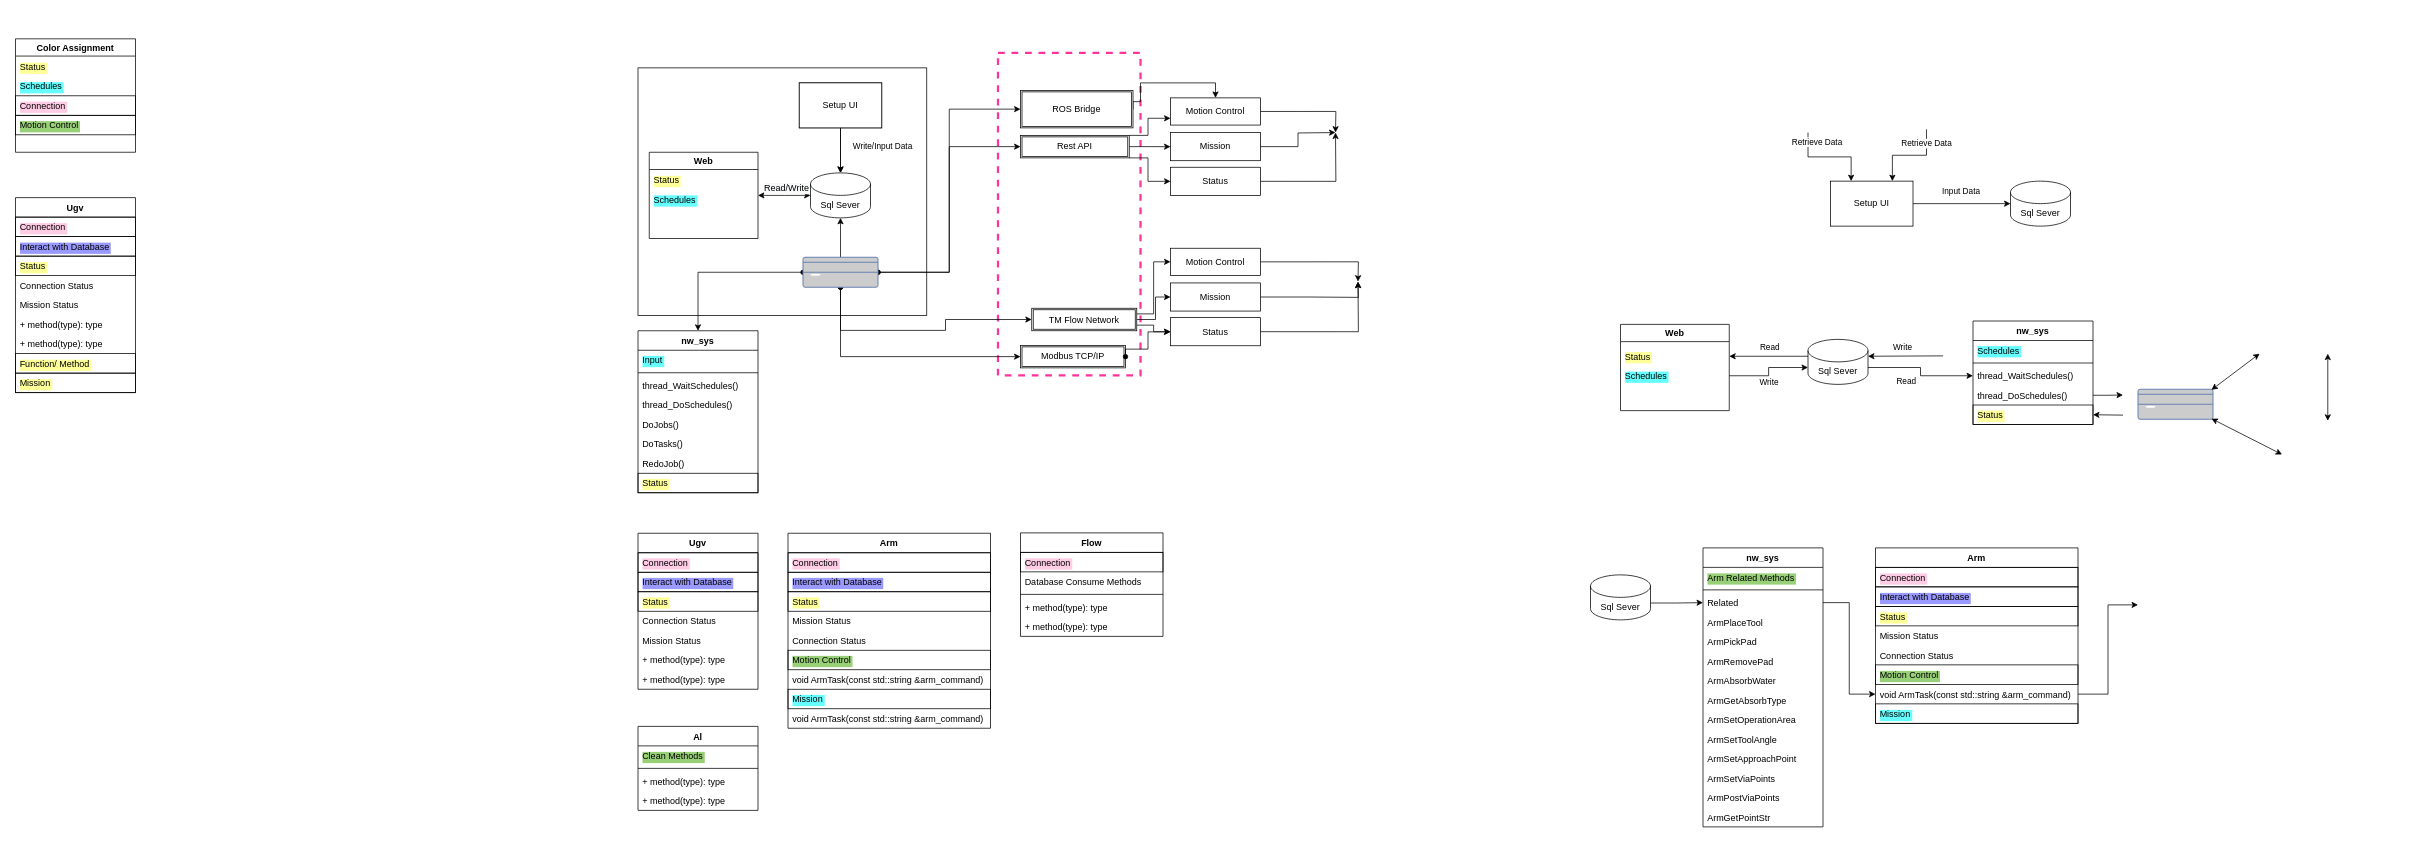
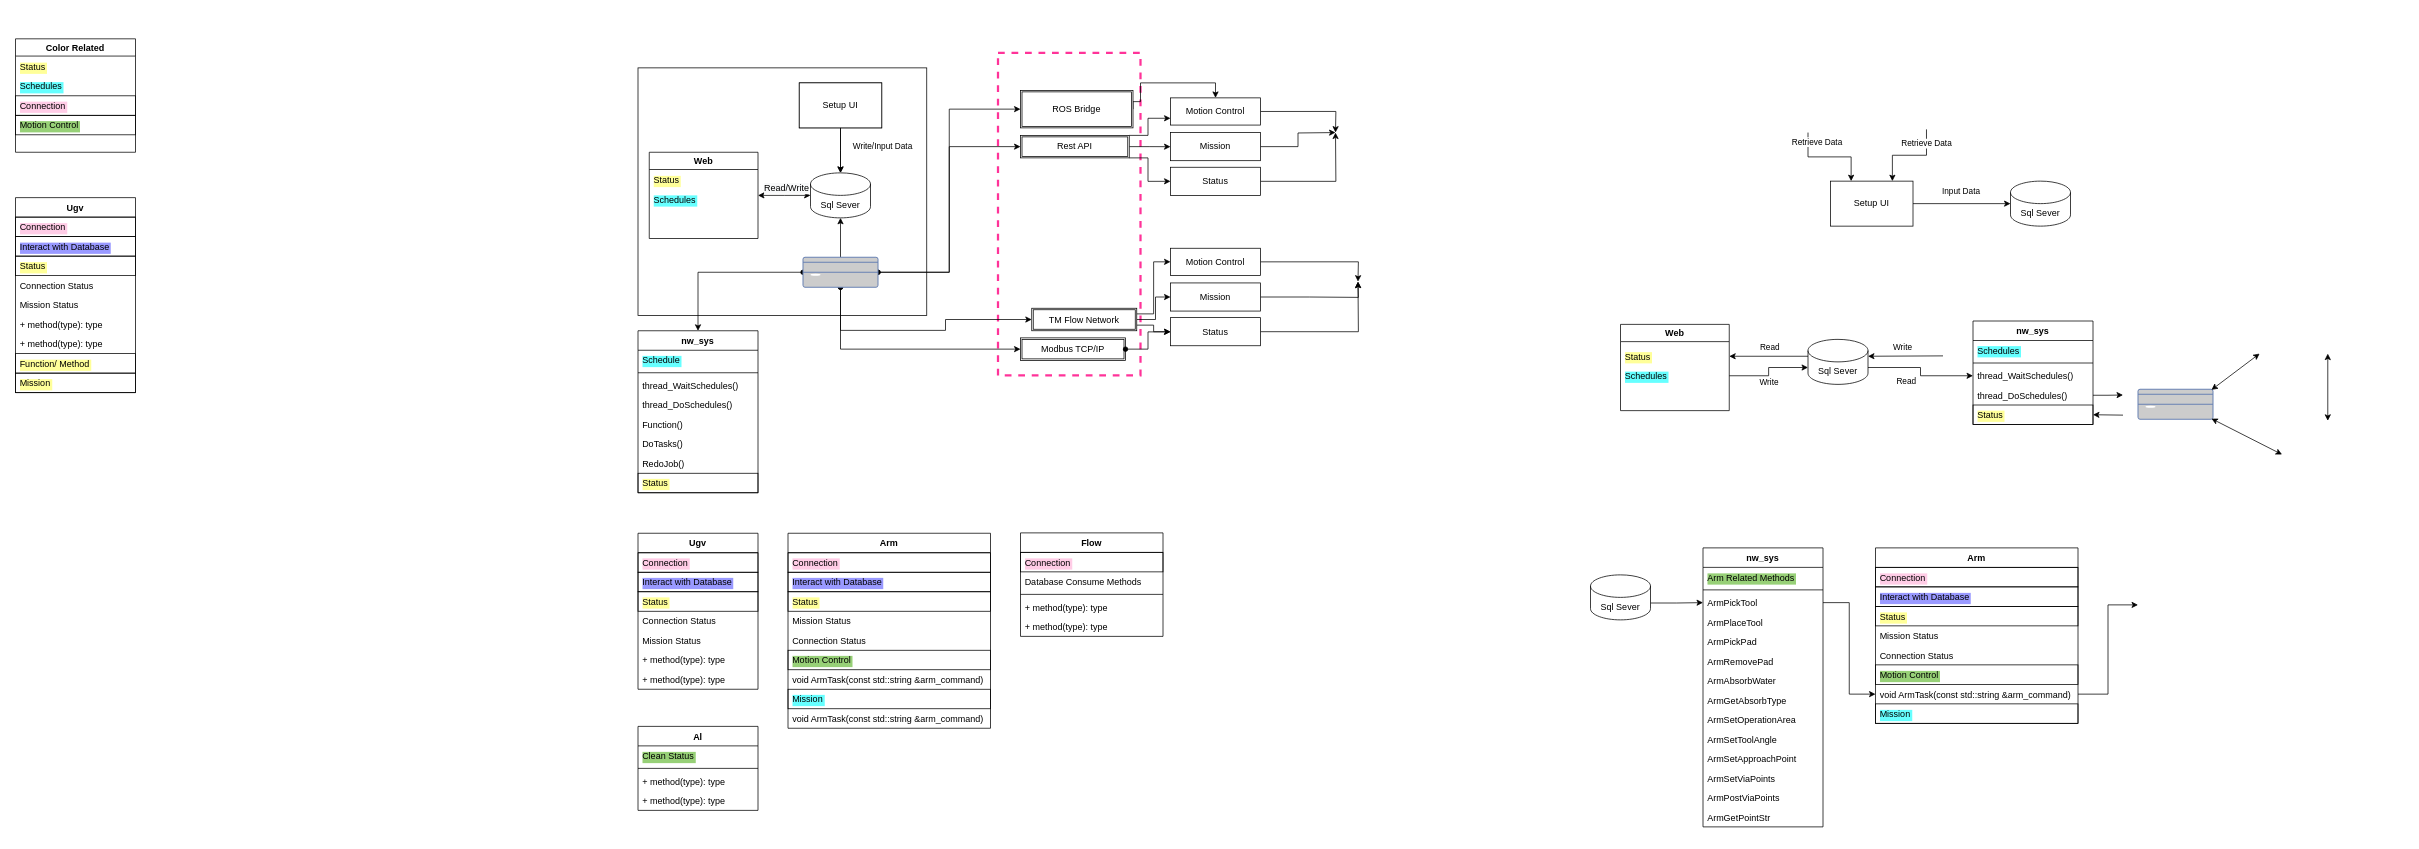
node "Color Assignment": label "Color Assignment" -> "Color Related"
node "Modbus TCP/IP": moved (1073, 357) -> (1073, 349)
node "Input": label "Input" -> "Schedule"
node "DoJobs()": label "DoJobs()" -> "Function()"
node "Related": label "Related" -> "ArmPickTool"
node "Clean Methods": label "Clean Methods" -> "Clean Status"
